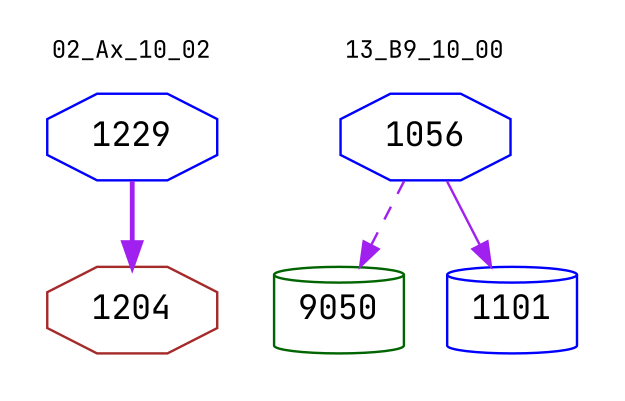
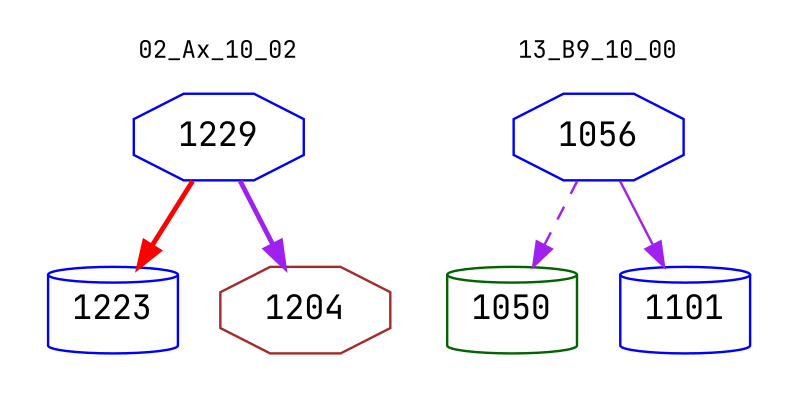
node "1223": added
node "9050": label "9050" -> "1050"
